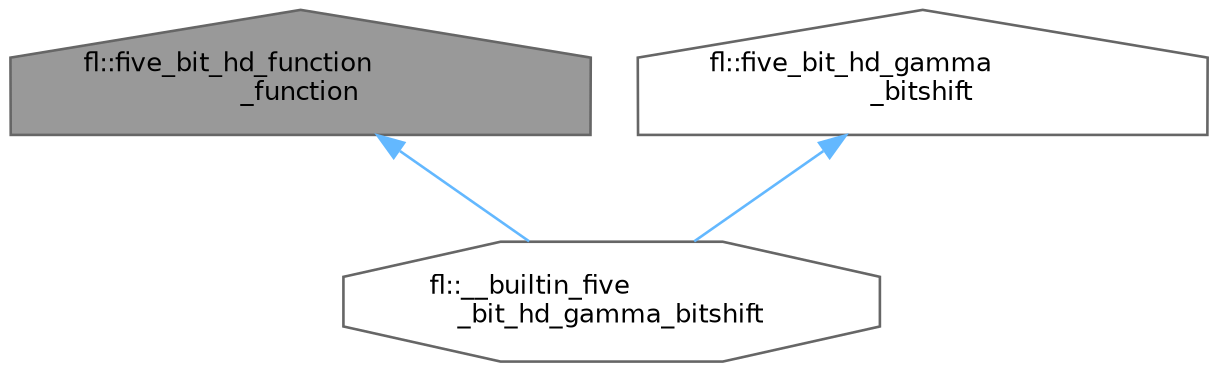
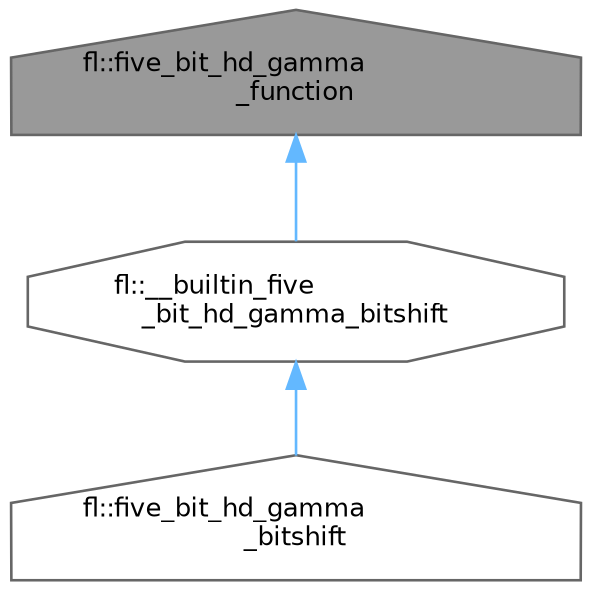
node "fl::five_bit_hd_function _function": label "fl::five_bit_hd_function _function" -> "fl::five_bit_hd_gamma _function"
edge "fl::__builtin_five _bit_hd_gamma_bitshift" -> "fl::five_bit_hd_gamma _bitshift": reversed
